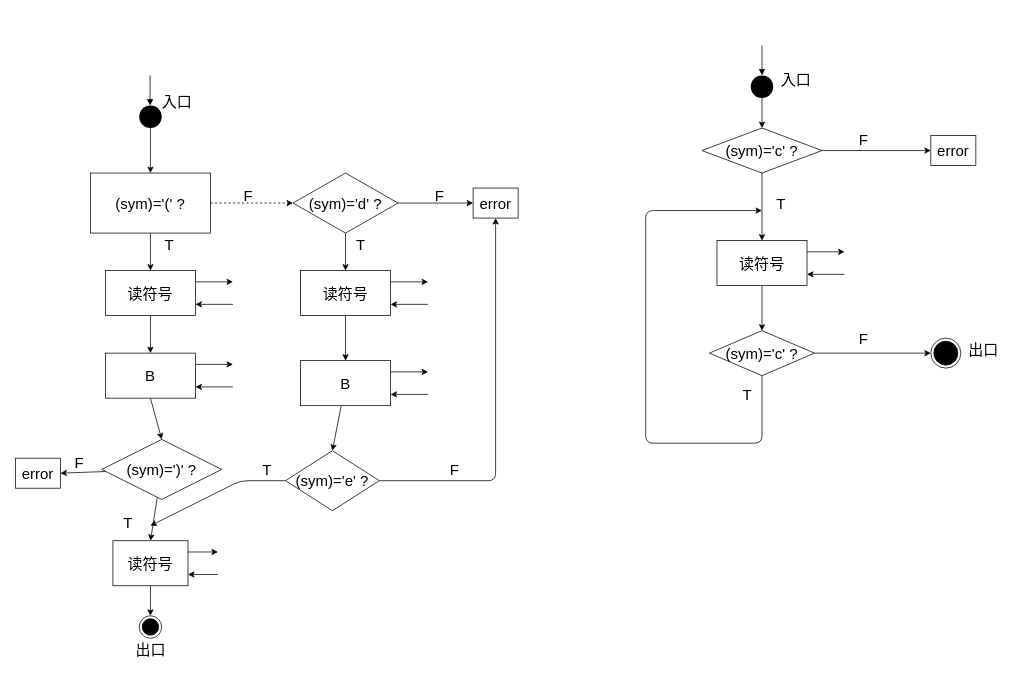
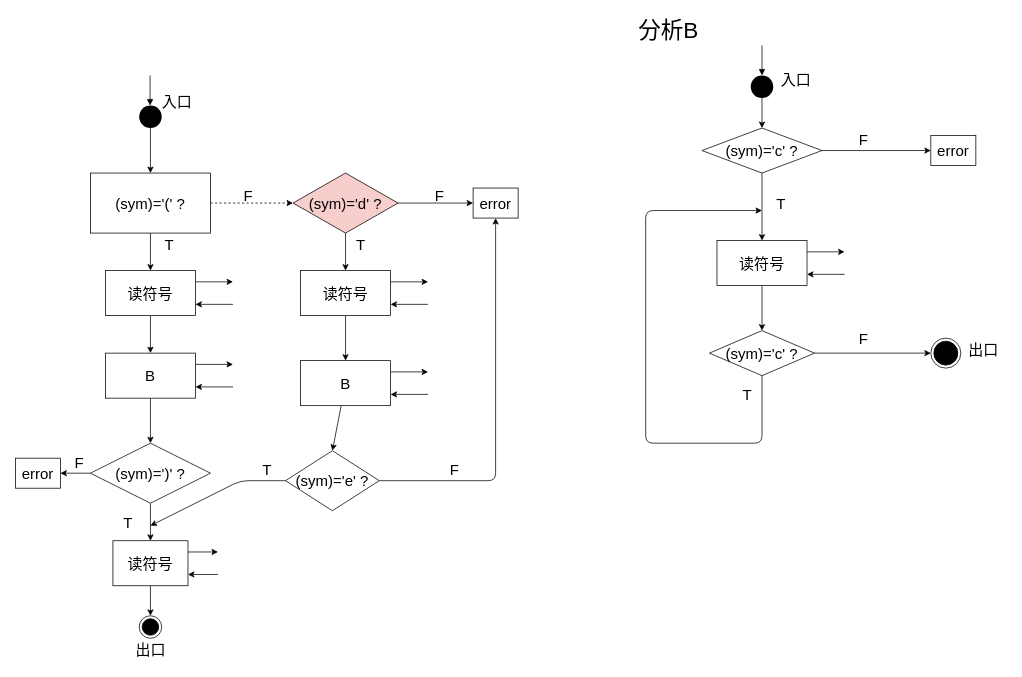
node "分析B": added
node "(sym)='d' ?": fillcolor #ffffff -> #f8cecc
node "(sym)=')' ?": moved (162, 469) -> (150, 473)
